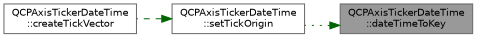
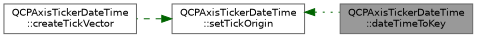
edge "QCPAxisTickerDateTime ::setTickOrigin" -> "QCPAxisTickerDateTime ::dateTimeToKey": reversed
